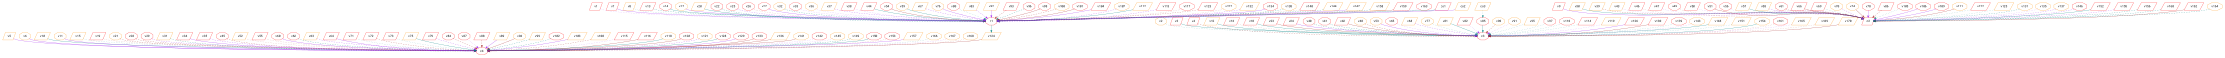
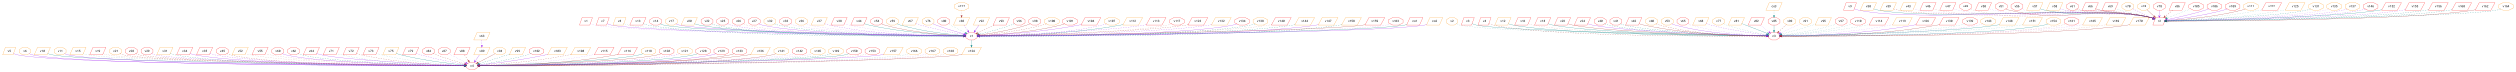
edge "v127" -> "c1": now "v127" -> "v83"
edge "v63" -> "c4": now "v63" -> "v89"
